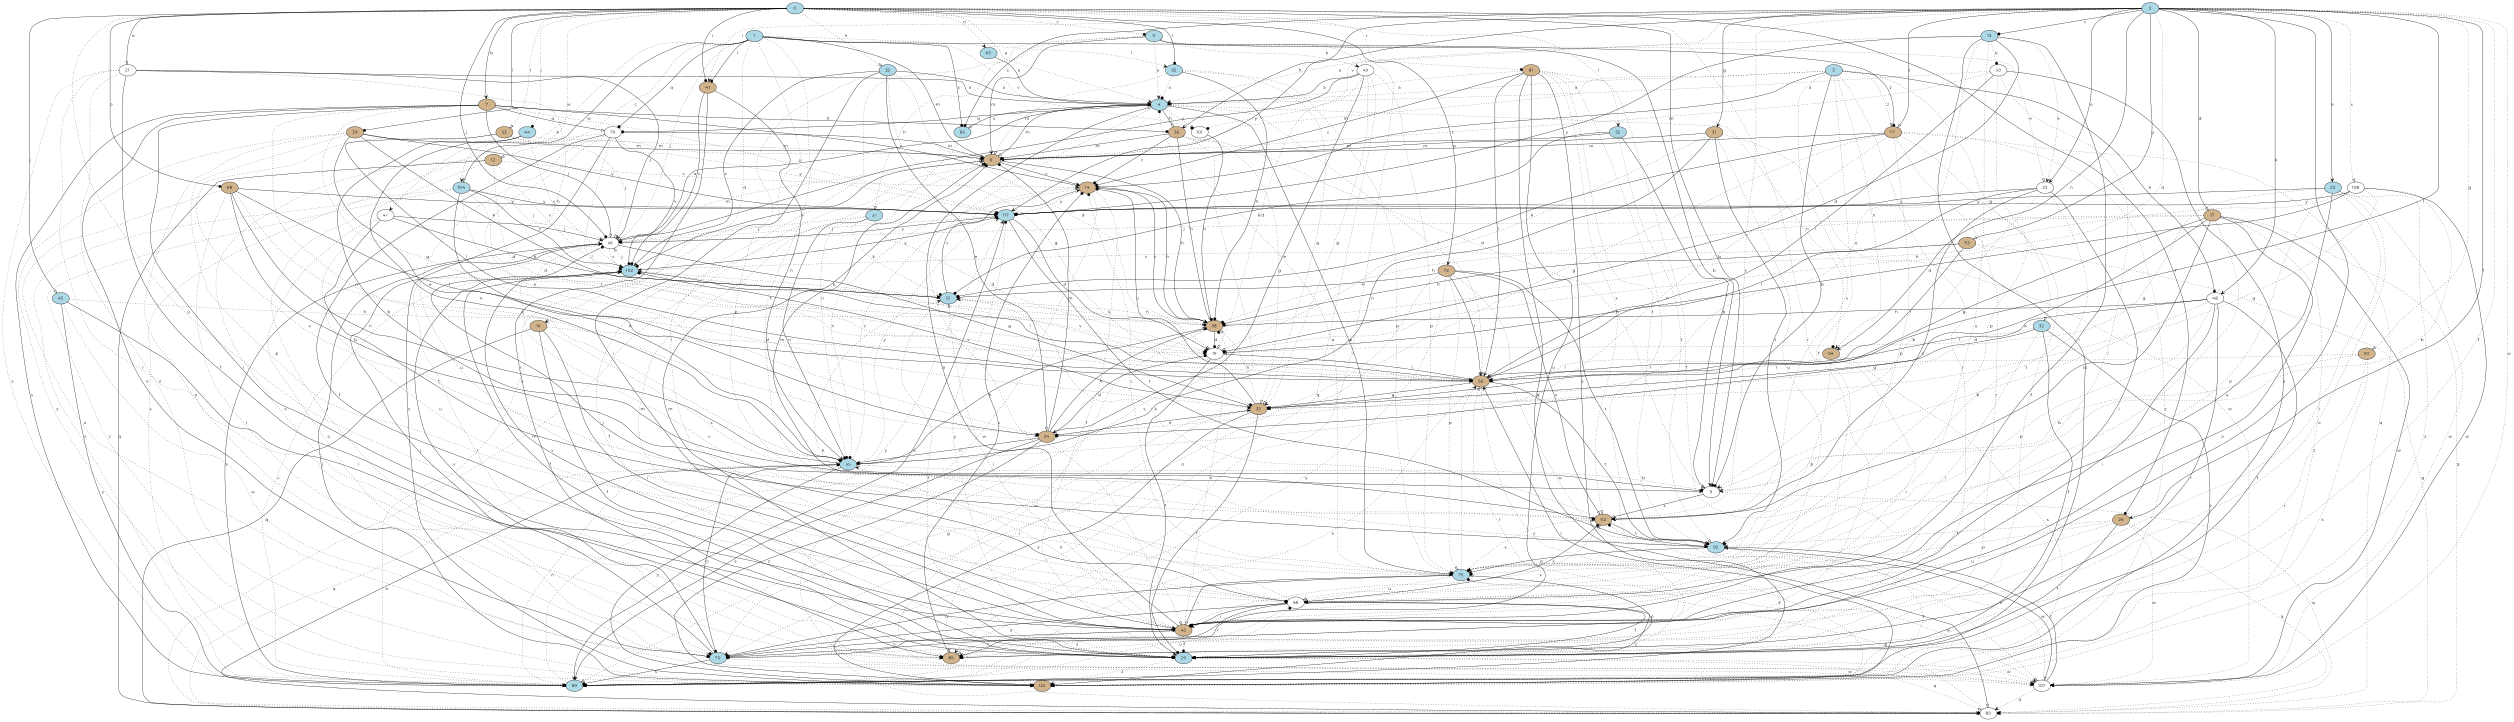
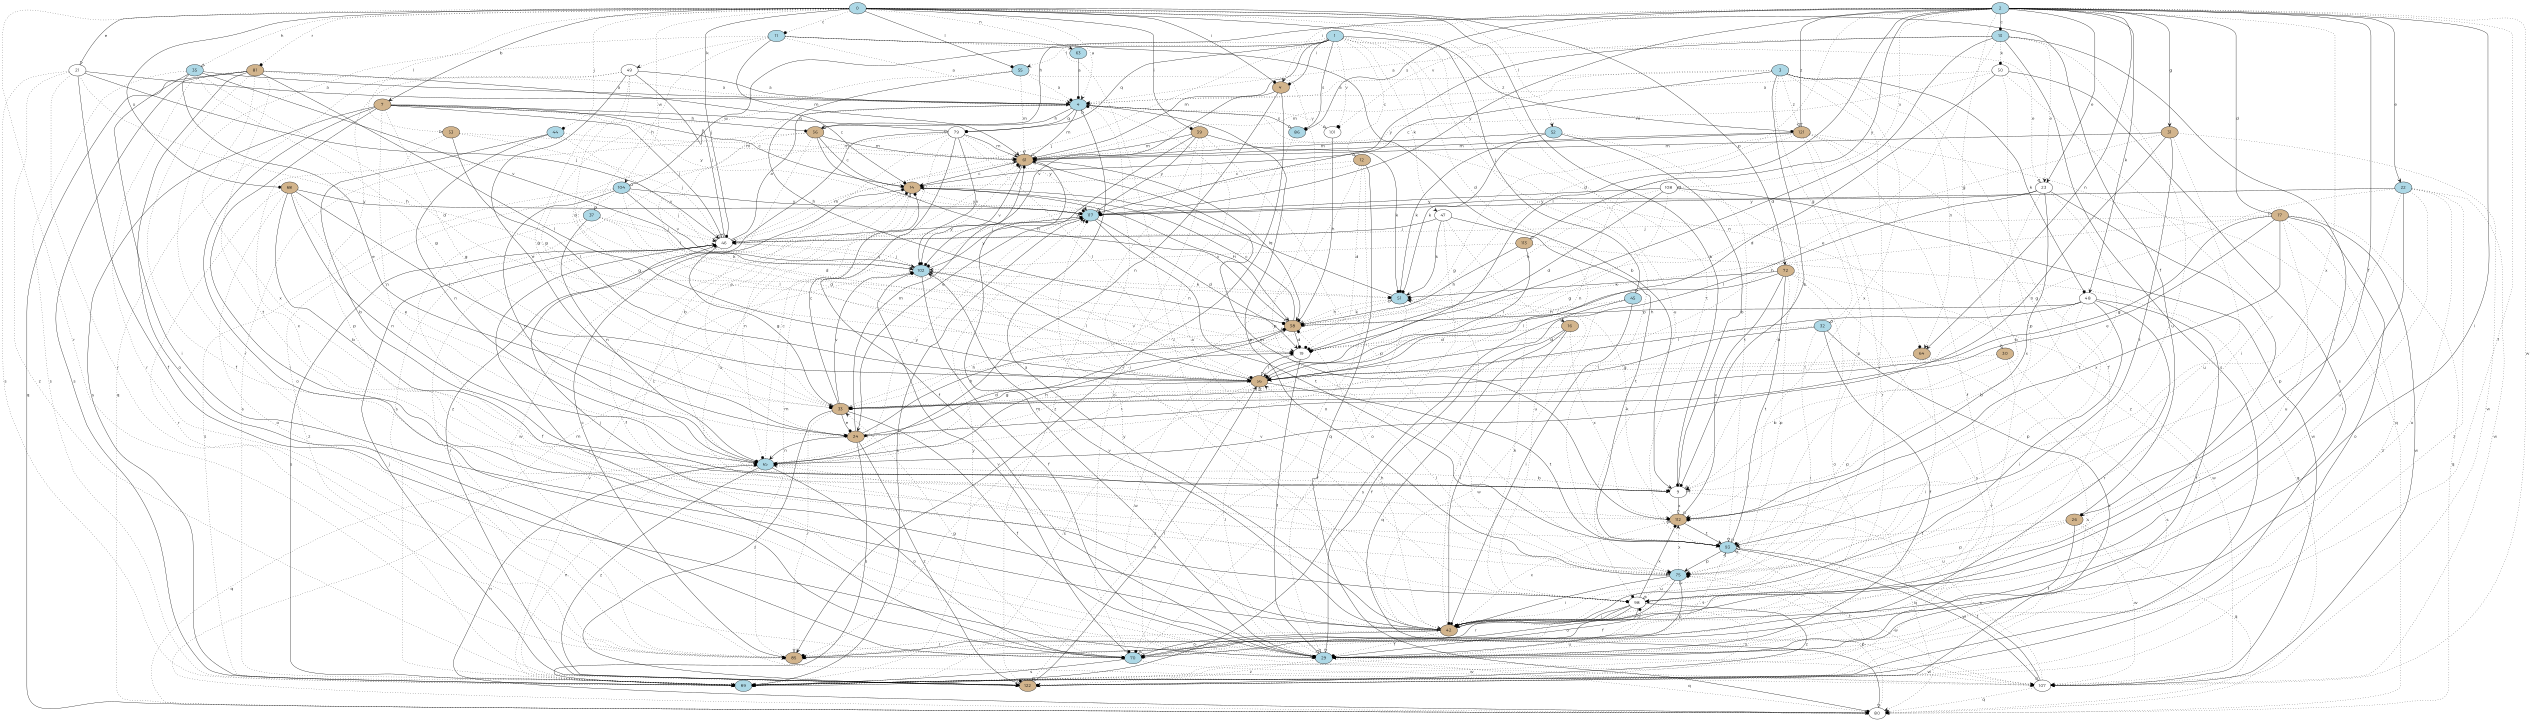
edge "3" -> "42": now "3" -> "29"
